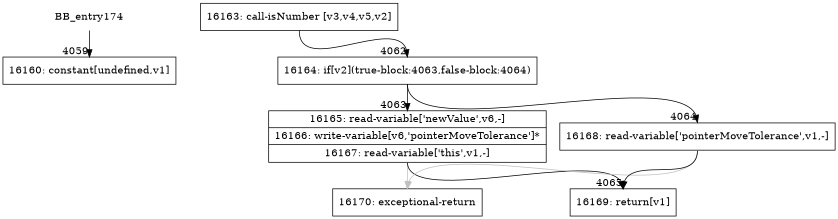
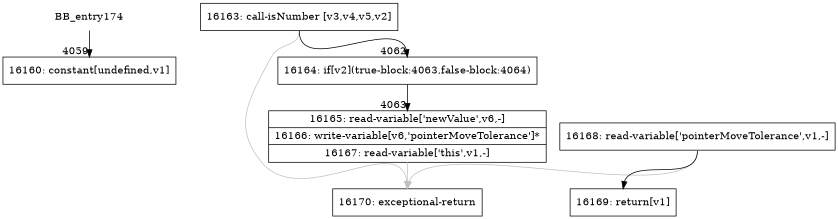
edge "16164: if[v2](true-block:4063,false-block:4064)" -> "16168: read-variable['pointerMoveTolerance',v1,-]": removed
edge "16163: call-isNumber [v3,v4,v5,v2]" -> "16170: exceptional-return": added
edge "16165: read-variable['newValue',v6,-]" -> "16169: return[v1]": removed
